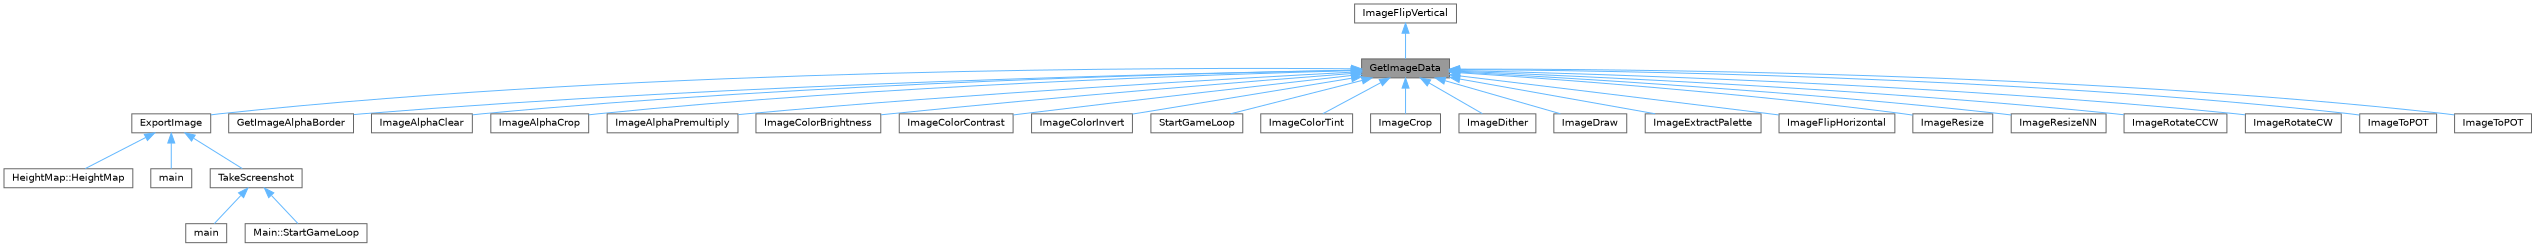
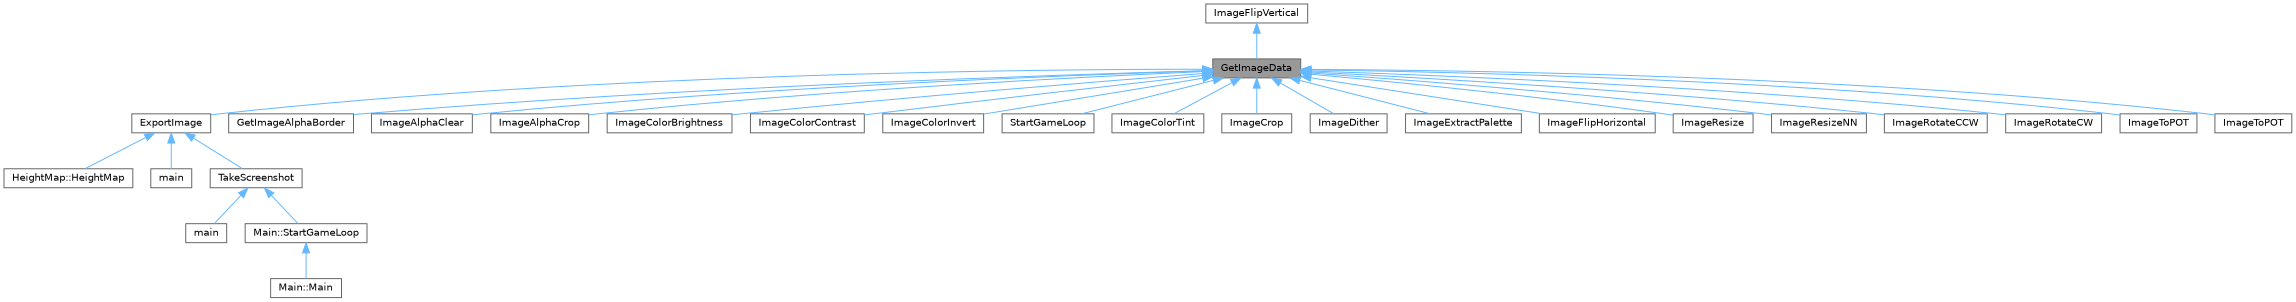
node "ImageAlphaPremultiply": removed
node "ImageDraw": removed
node "Main::Main": added
